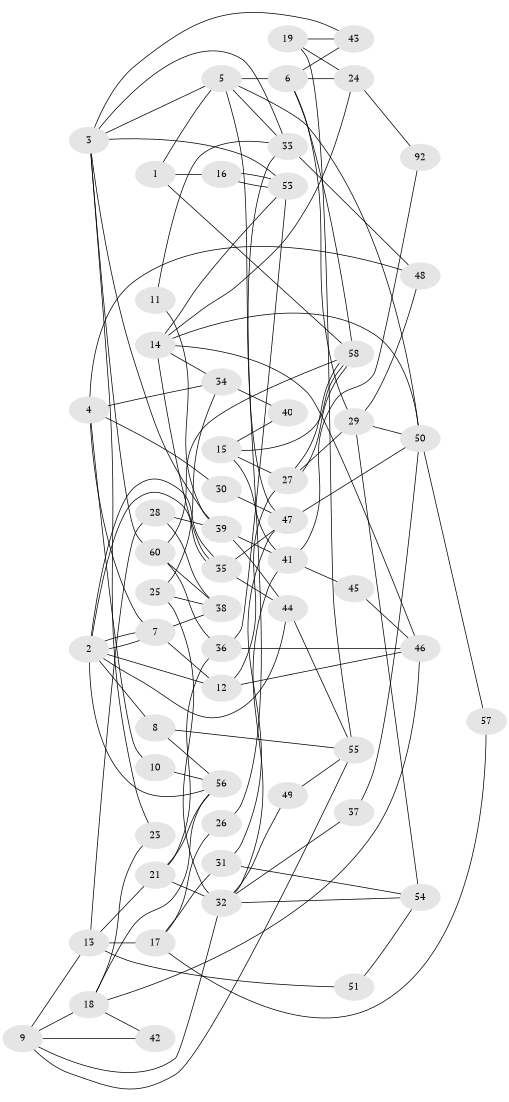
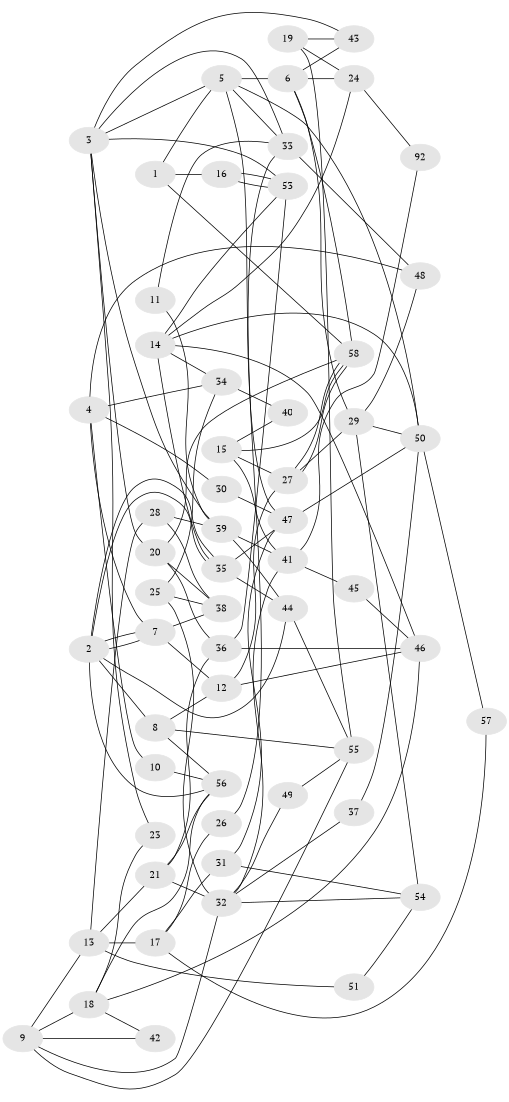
node "60": label "60" -> "20"
edge "2" -- "12": now "8" -- "12"
